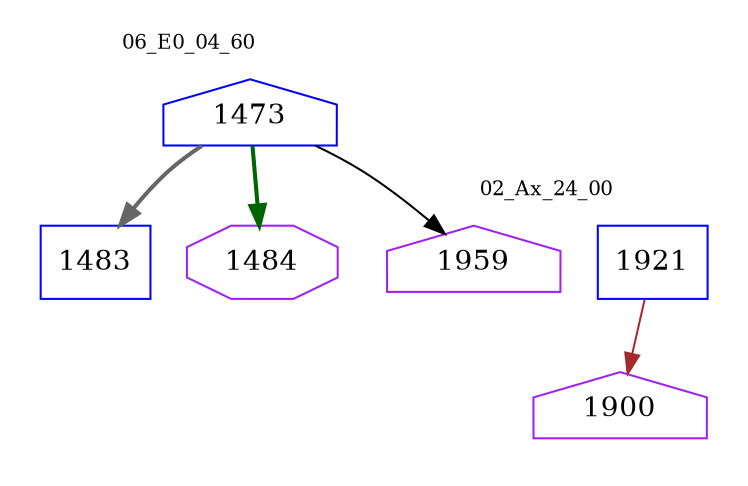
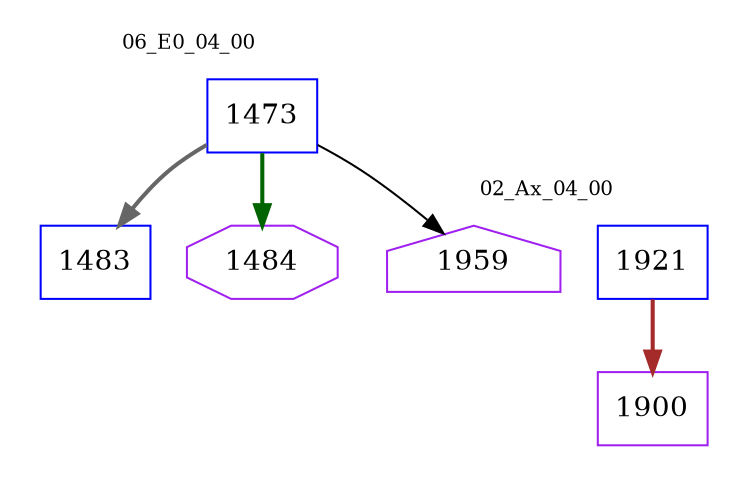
cluster "06_E0_04_60": label "06_E0_04_60" -> "06_E0_04_00"
node "1473": shape house -> box
cluster "02_Ax_24_00": label "02_Ax_24_00" -> "02_Ax_04_00"
edge "1921" -> "1900": style solid -> bold
node "1900": shape house -> box
